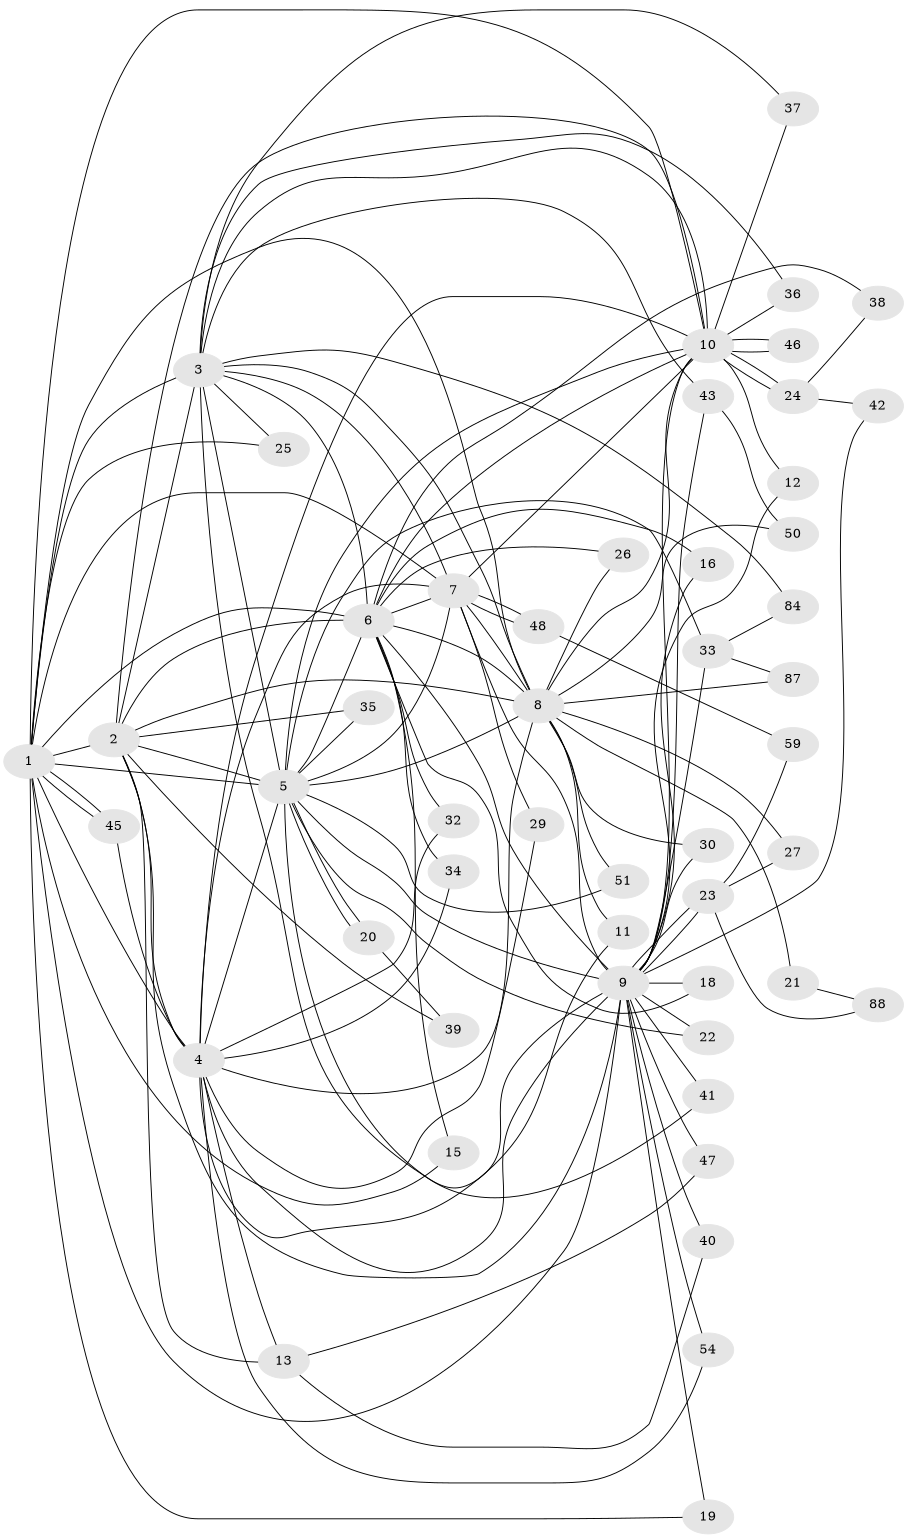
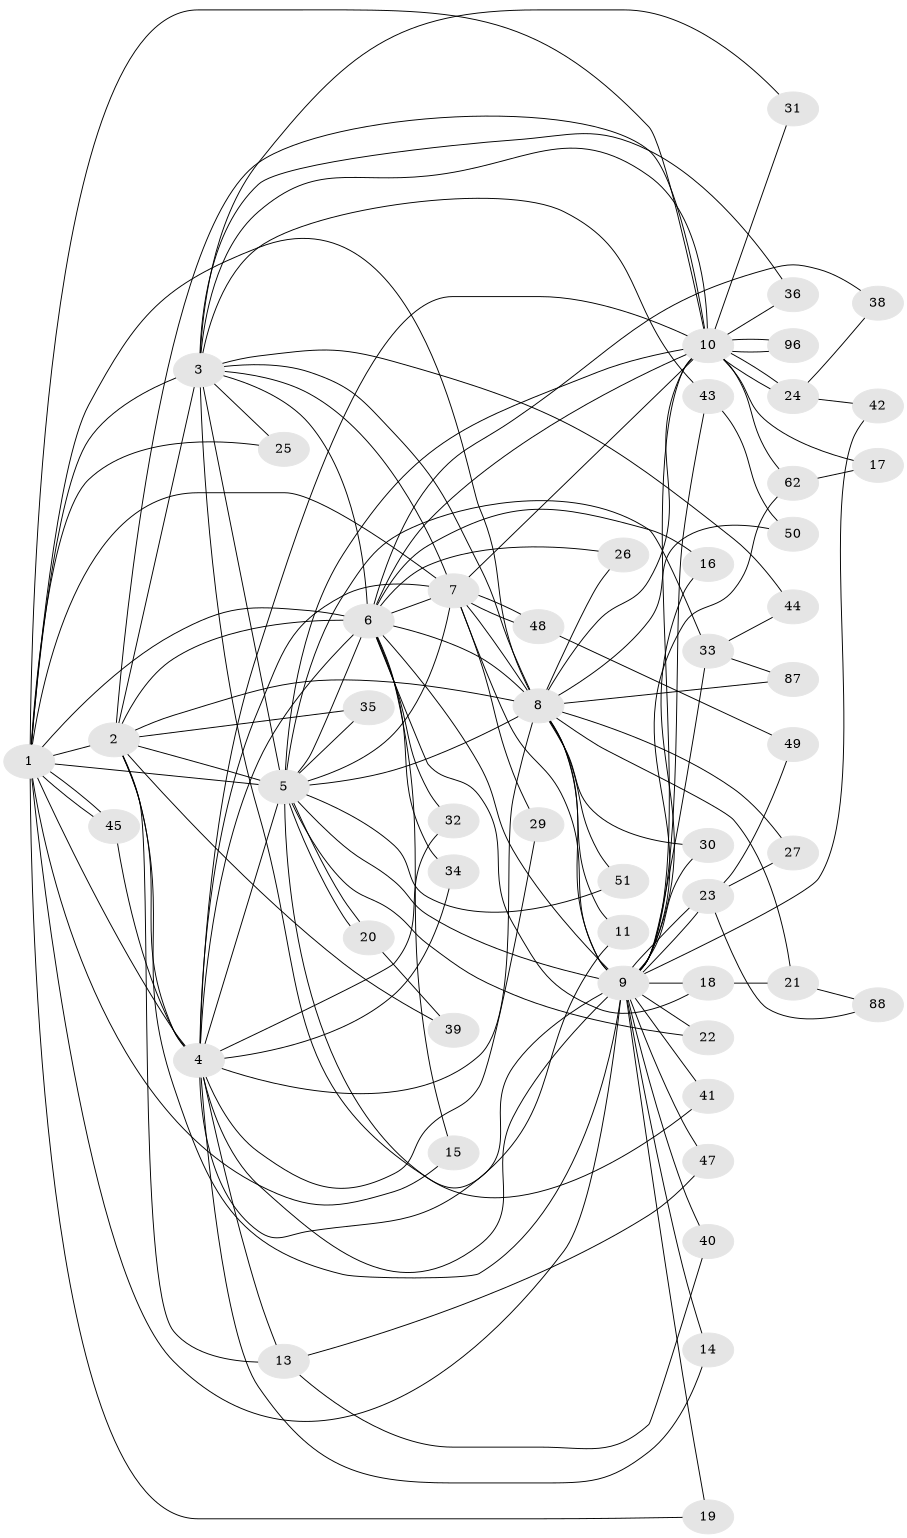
node "37": label "37" -> "31"
node "46": label "46" -> "96"
node "17": added
node "12": label "12" -> "62"
node "84": label "84" -> "44"
node "59": label "59" -> "49"
edge "6" -- "4": added
edge "8" -- "9": added
edge "18" -- "21": added
node "54": label "54" -> "14"
